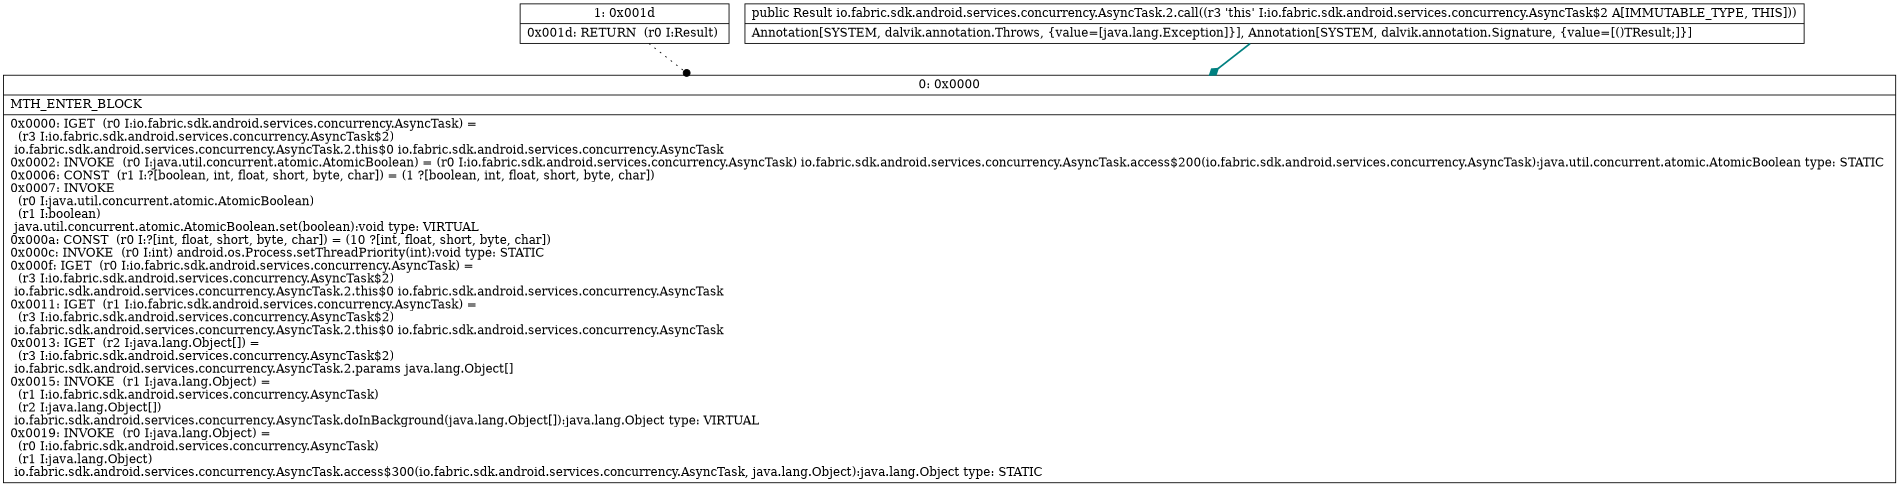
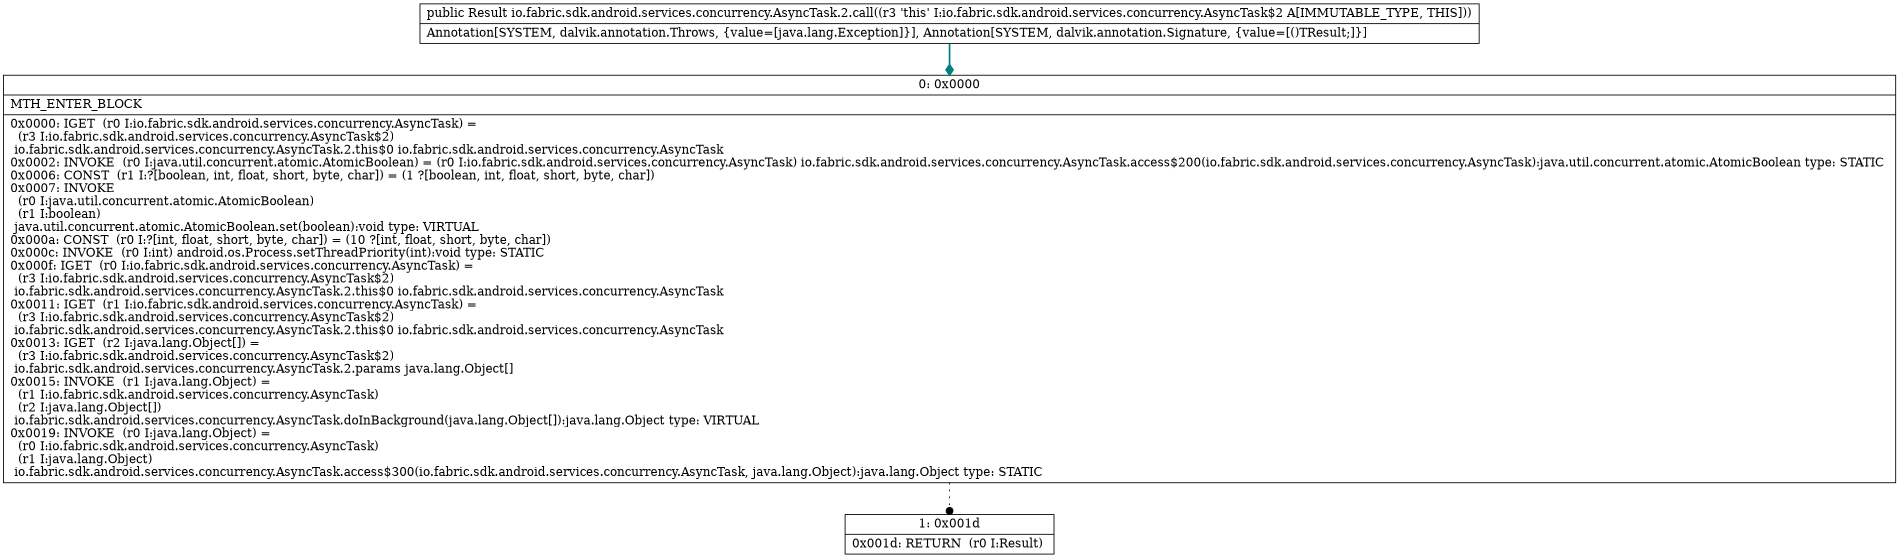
edge "1: 0x001d" -> "0: 0x0000": reversed
